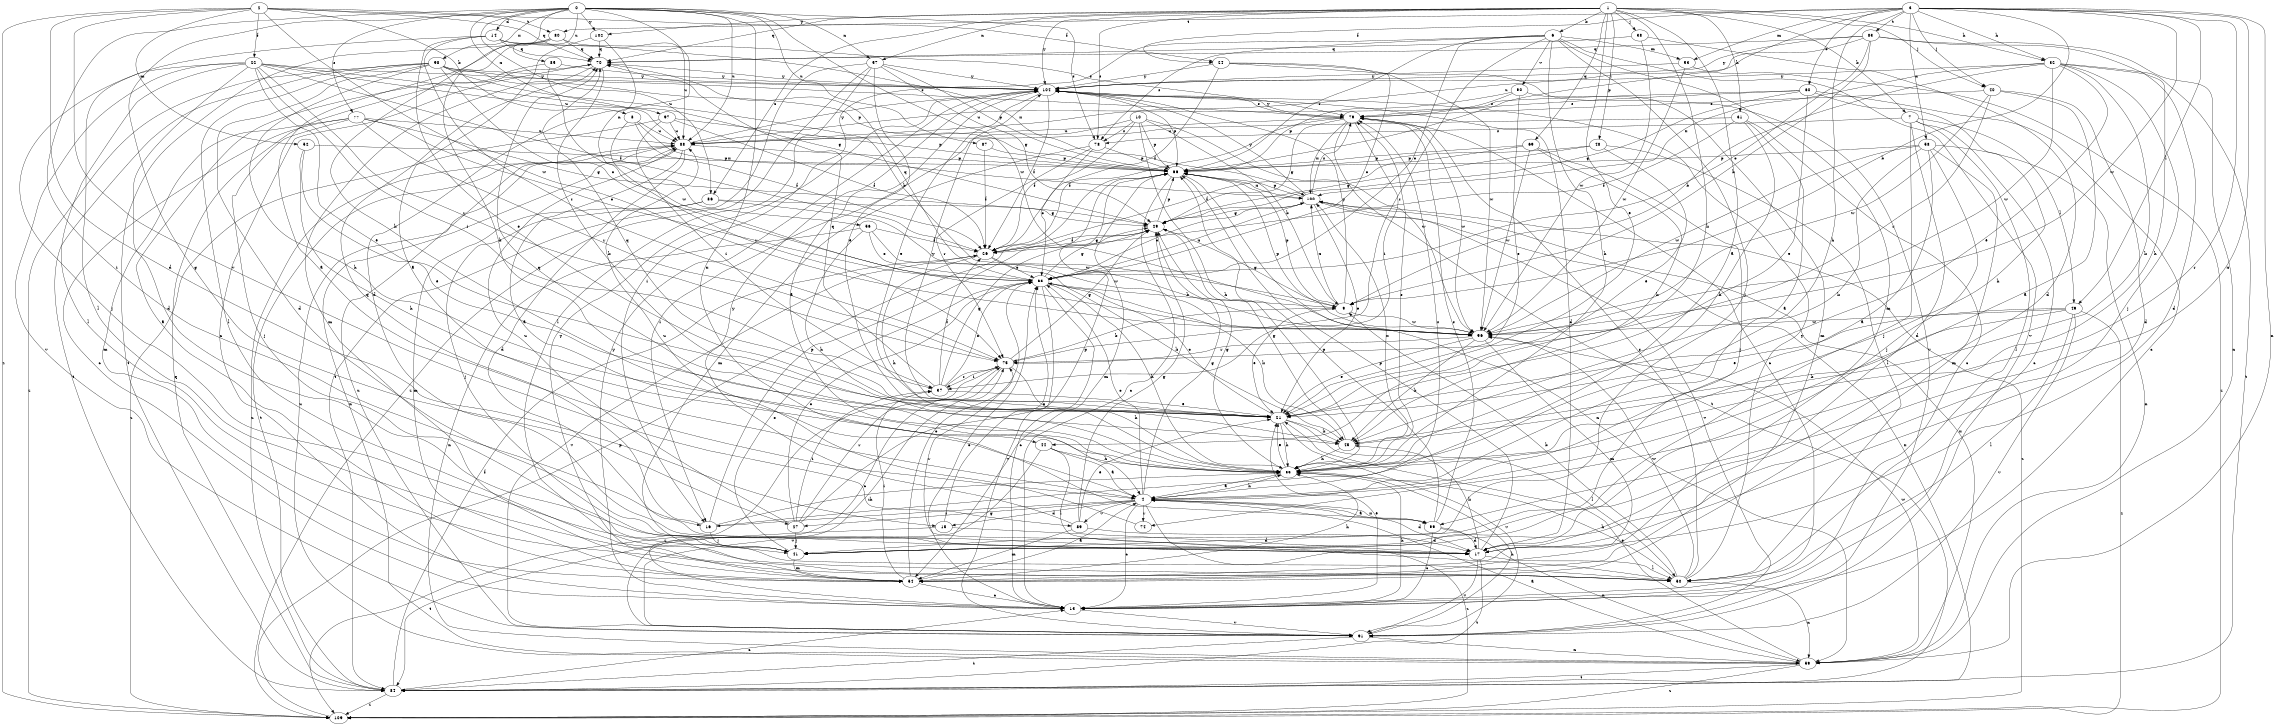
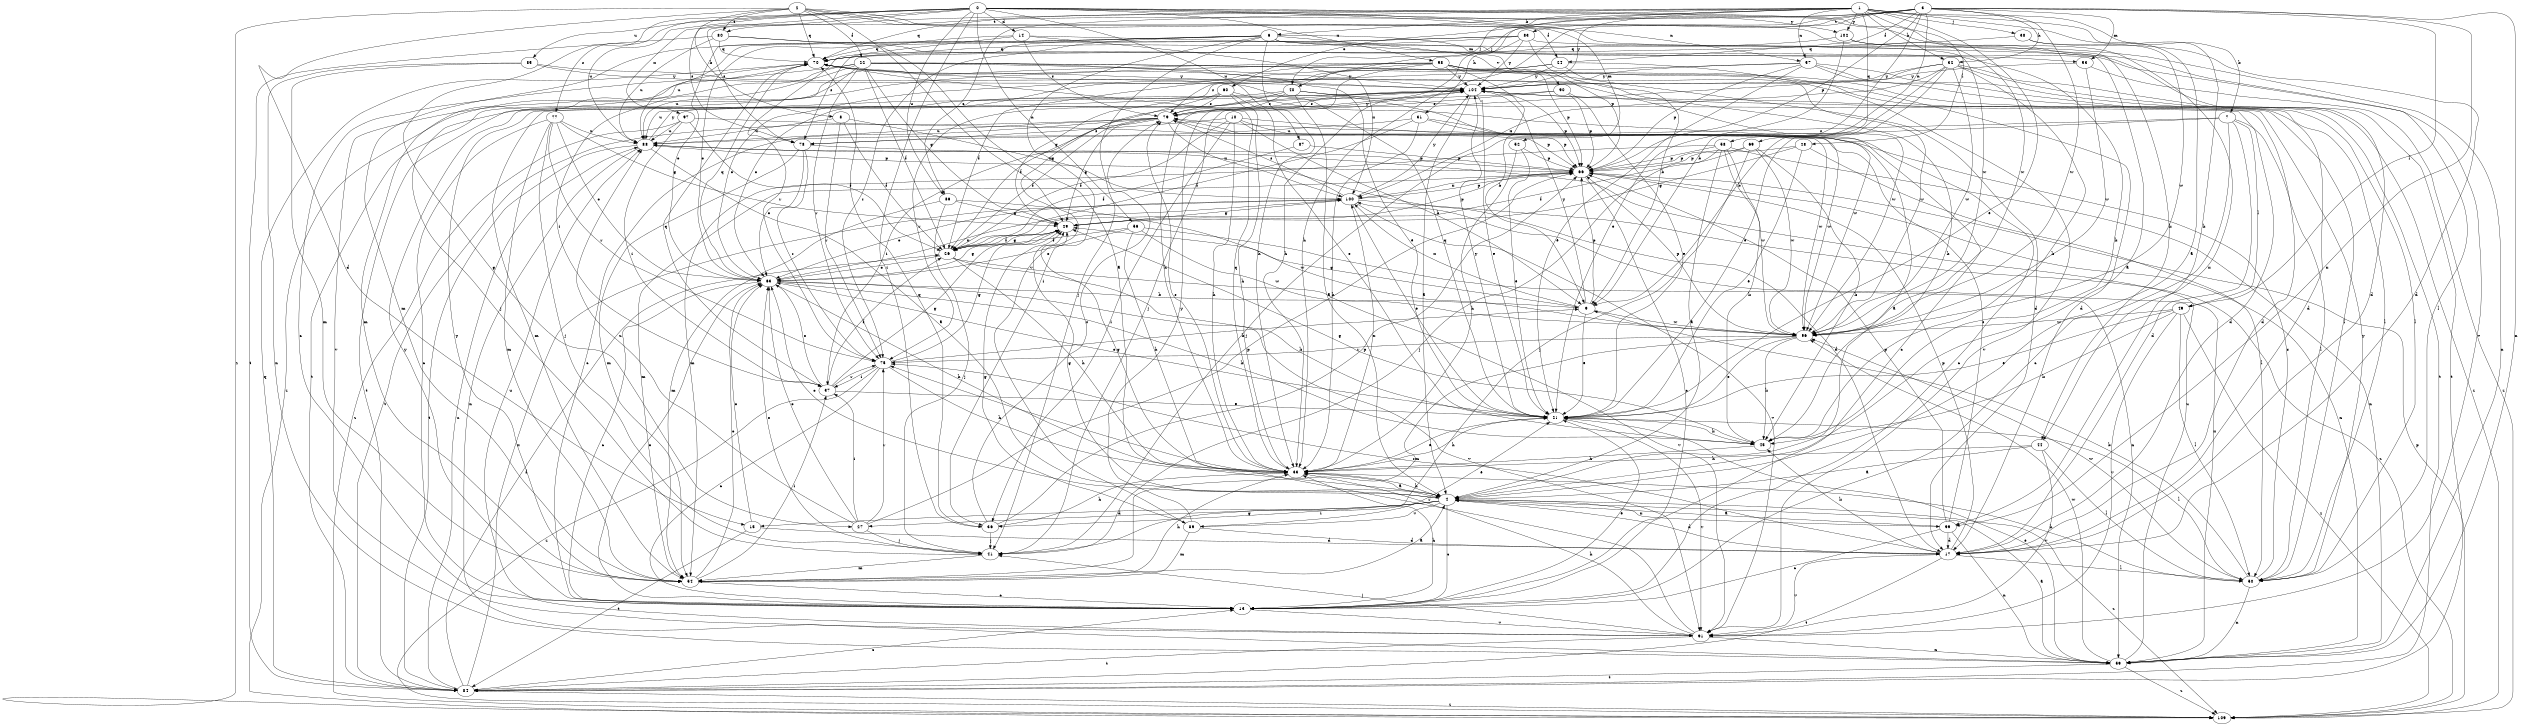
edge "6" -> "66": label "r" -> "p"
edge "40" -> "84": added, label "t"
edge "85" -> "54": label "a" -> "m"
edge "14" -> "21": now "102" -> "21"
node "16": label "16" -> "36"
node "74": removed
edge "91" -> "41": added, label "j"
edge "85" -> "59": added, label "n"
